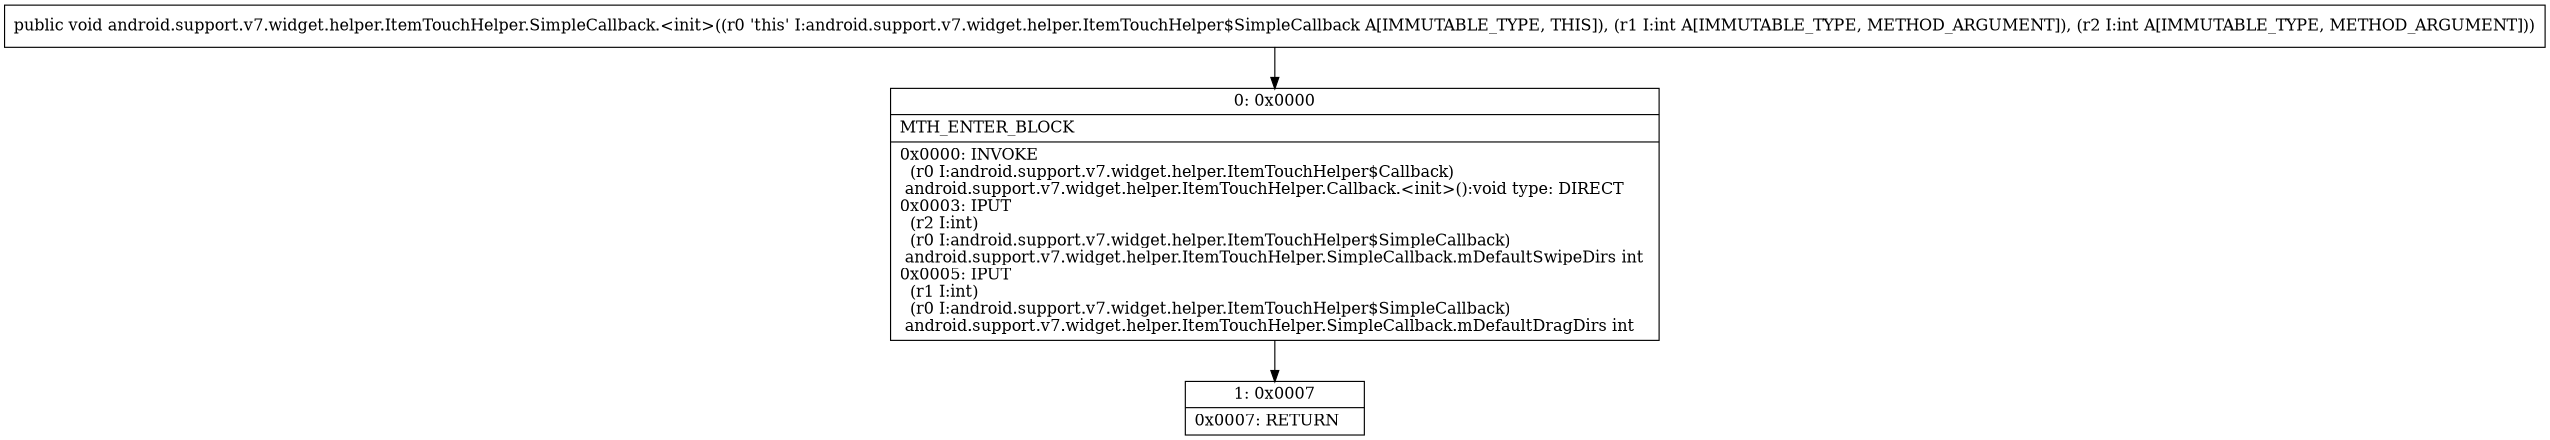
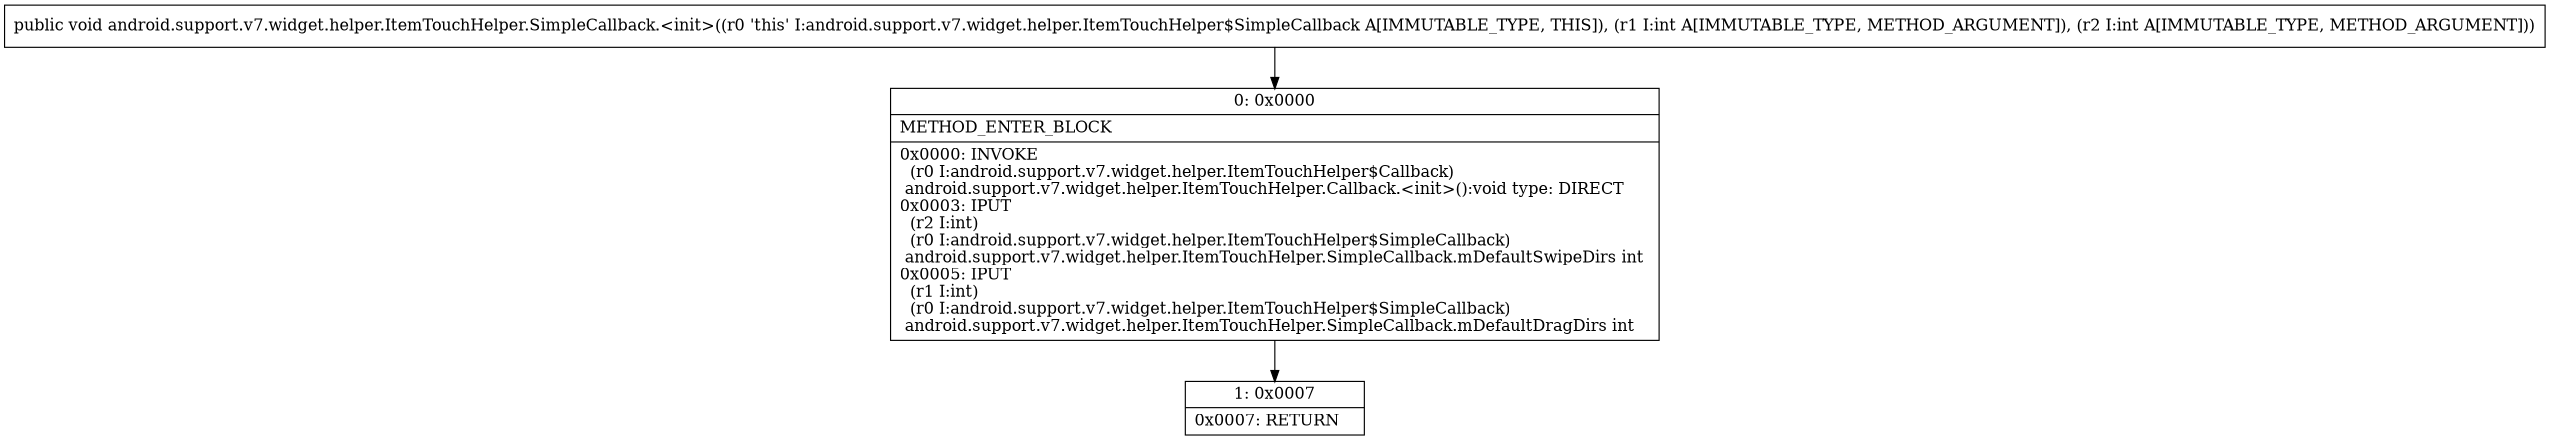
node "0: 0x0000": text "MTH_ENTER_BLOCK" -> "METHOD_ENTER_BLOCK"
